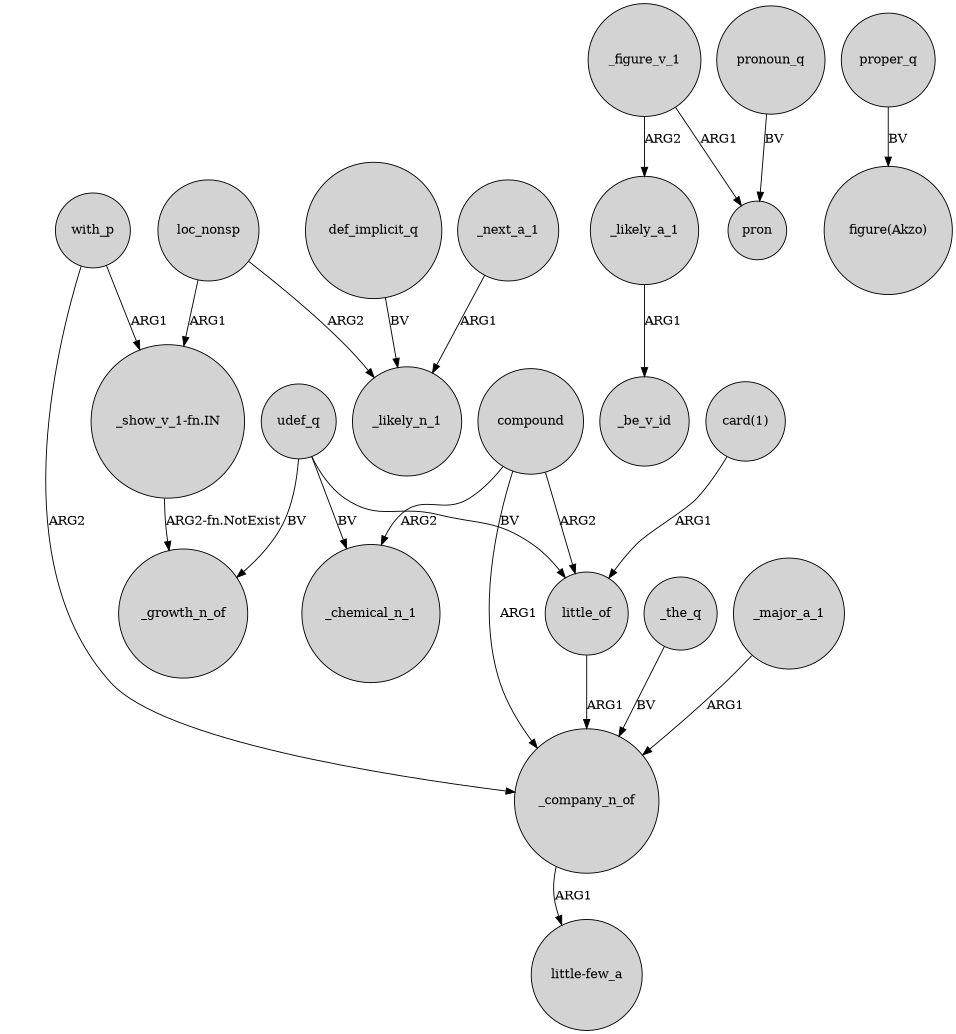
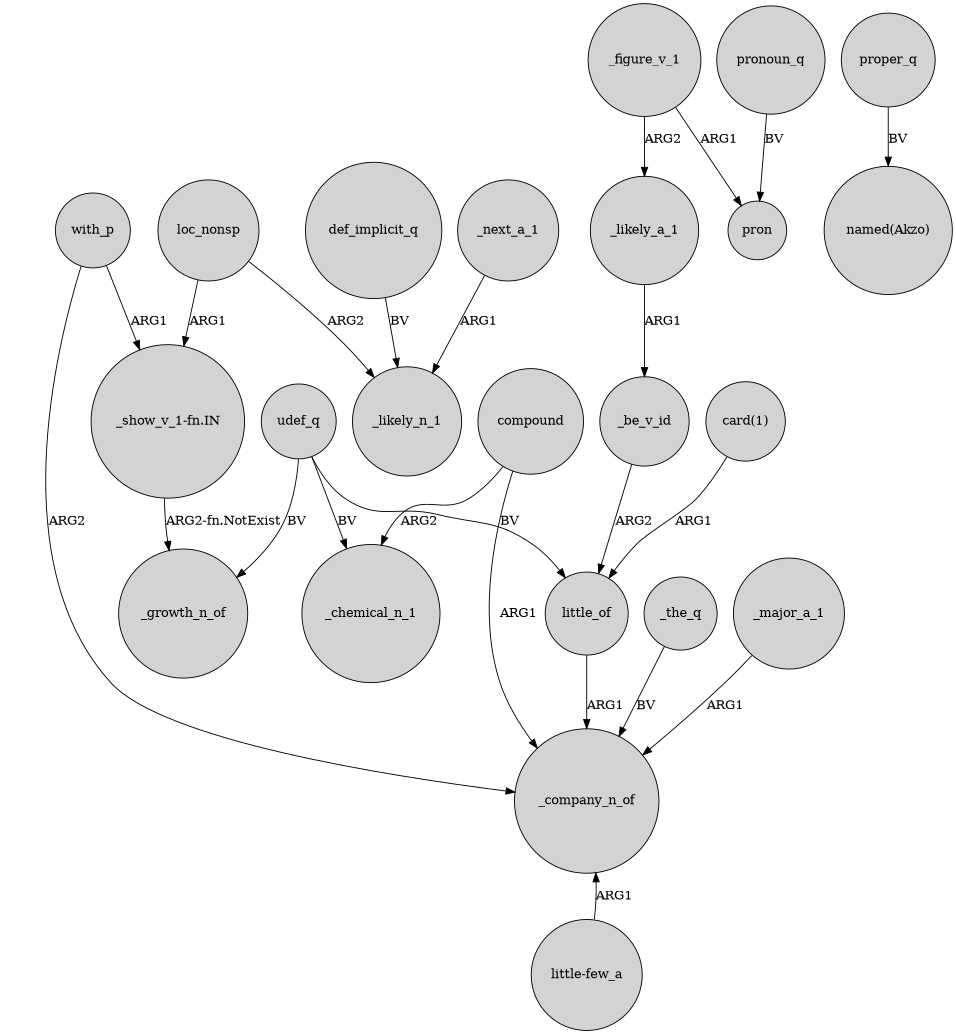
node "figure(Akzo)": label "figure(Akzo)" -> "named(Akzo)"
edge "compound" -> "little_of": now "_be_v_id" -> "little_of"
edge "_company_n_of" -> "little-few_a": reversed
